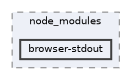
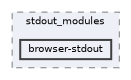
cluster "node_modules": label "node_modules" -> "stdout_modules"
